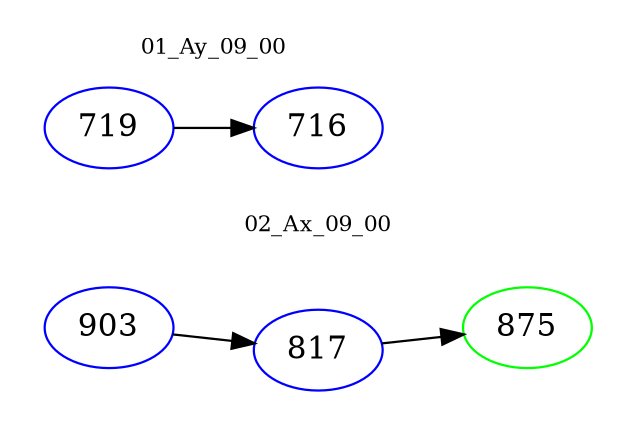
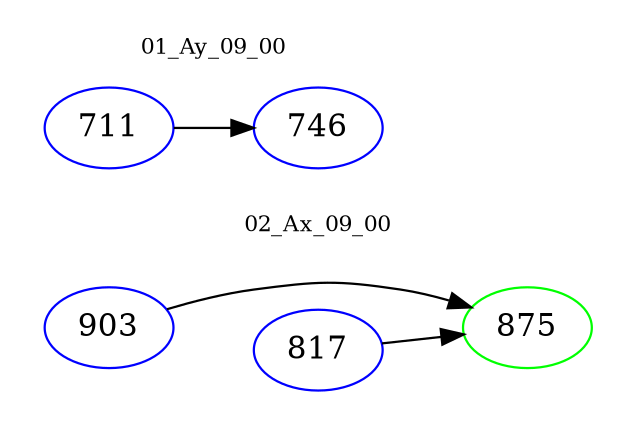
node "719": label "719" -> "711"
node "716": label "716" -> "746"
edge "903" -> "817": now "903" -> "875"
